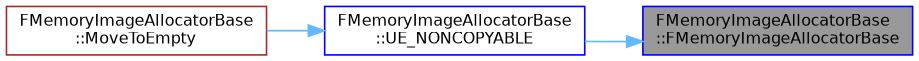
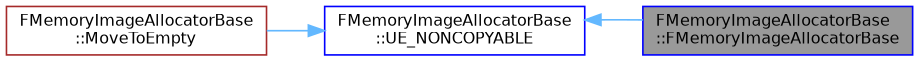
edge "FMemoryImageAllocatorBase ::UE_NONCOPYABLE" -> "FMemoryImageAllocatorBase ::FMemoryImageAllocatorBase": reversed
